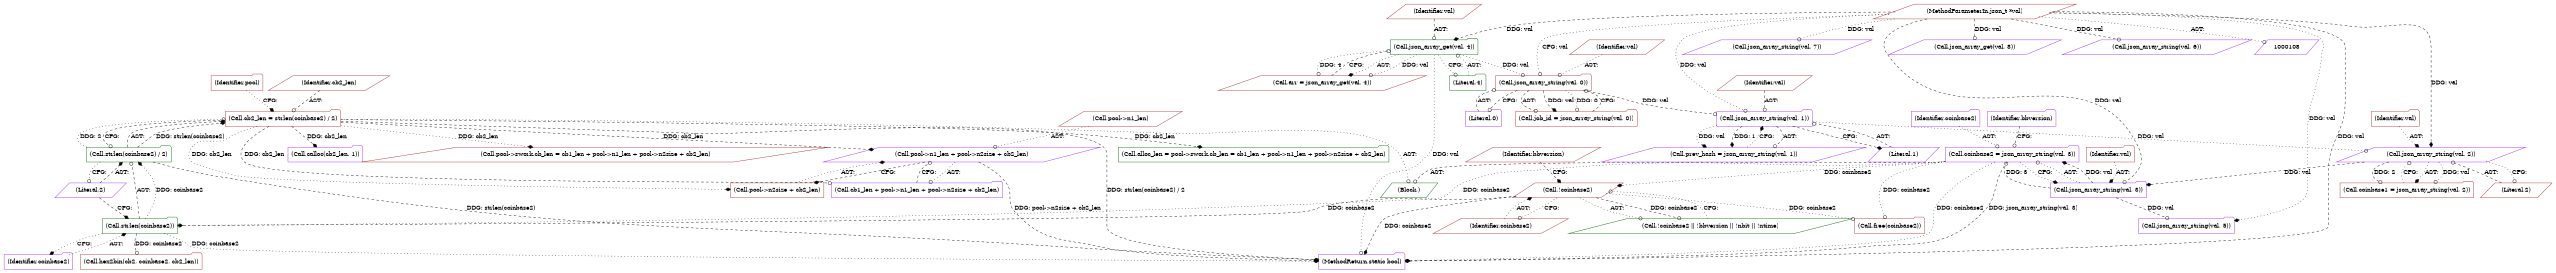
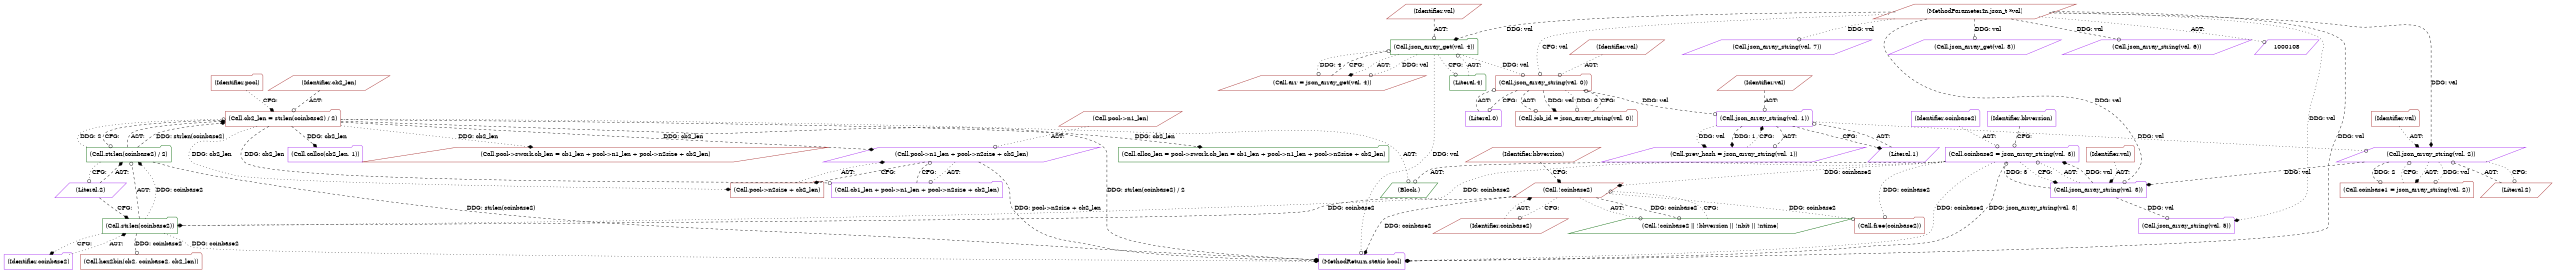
edge "(MethodParameterIn,json_t *val)" -> "(Call,json_array_string(val, 1))": removed, label "DDG: val"
